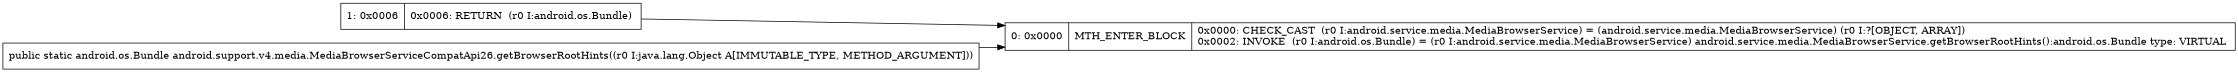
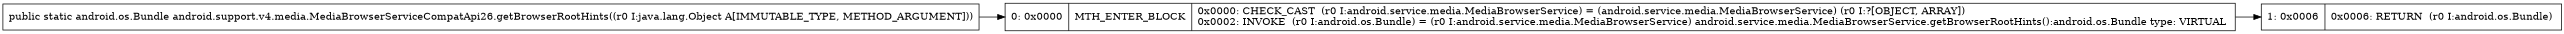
edge "1: 0x0006" -> "0: 0x0000": reversed
